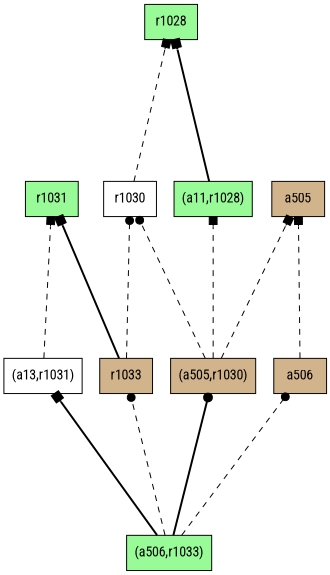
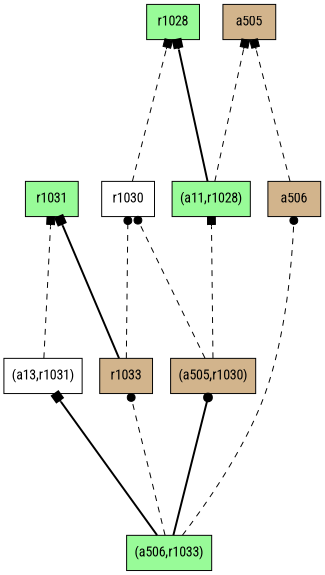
edge "(a505,r1030)" -> "a505": now "(a11,r1028)" -> "a505"
